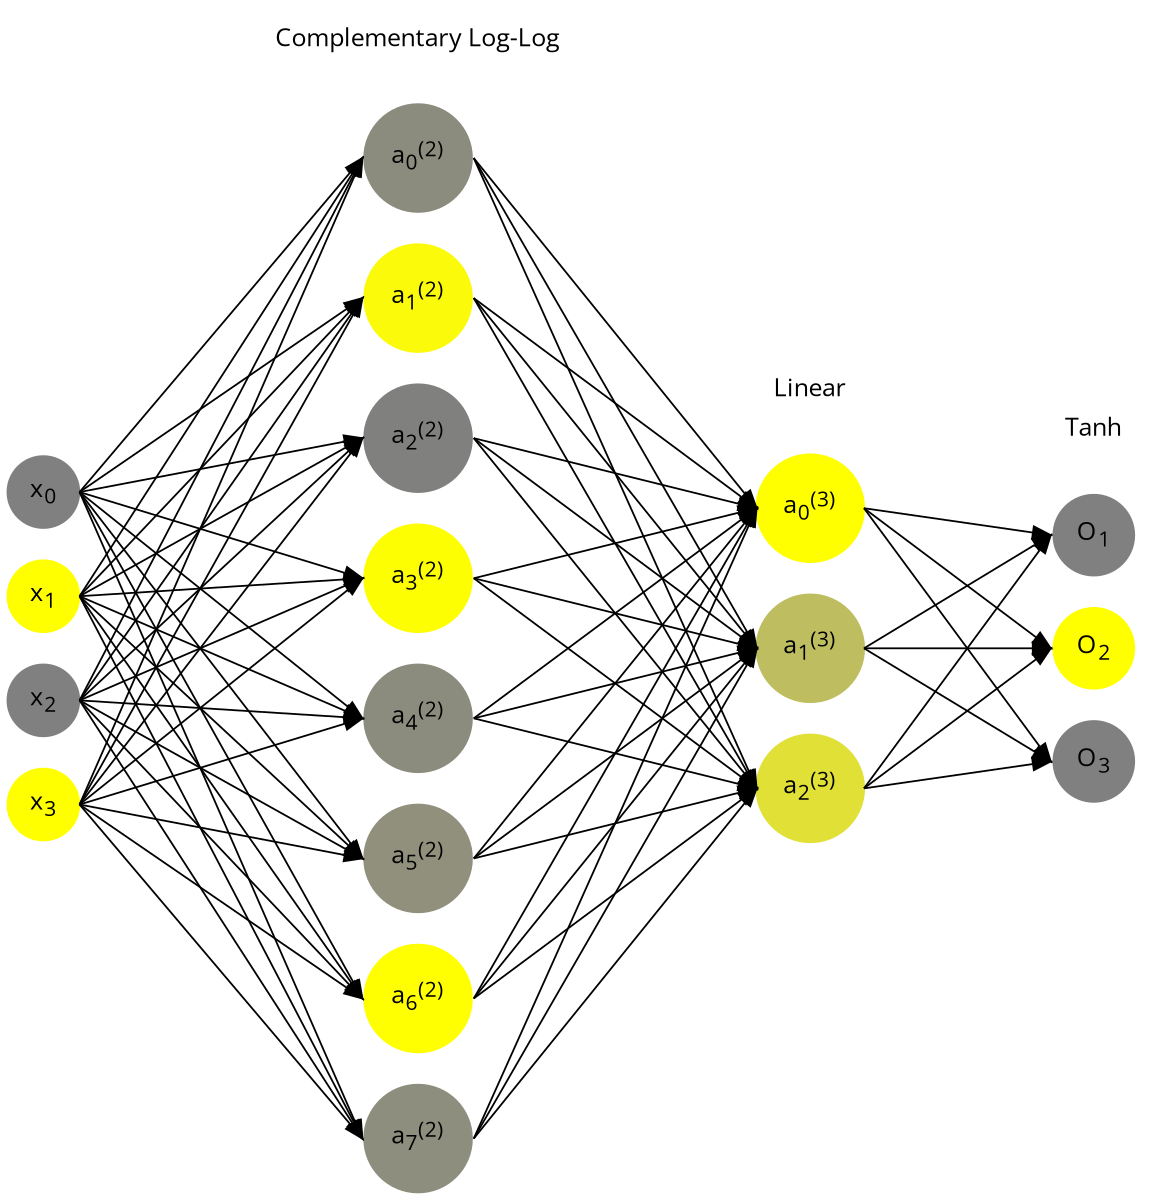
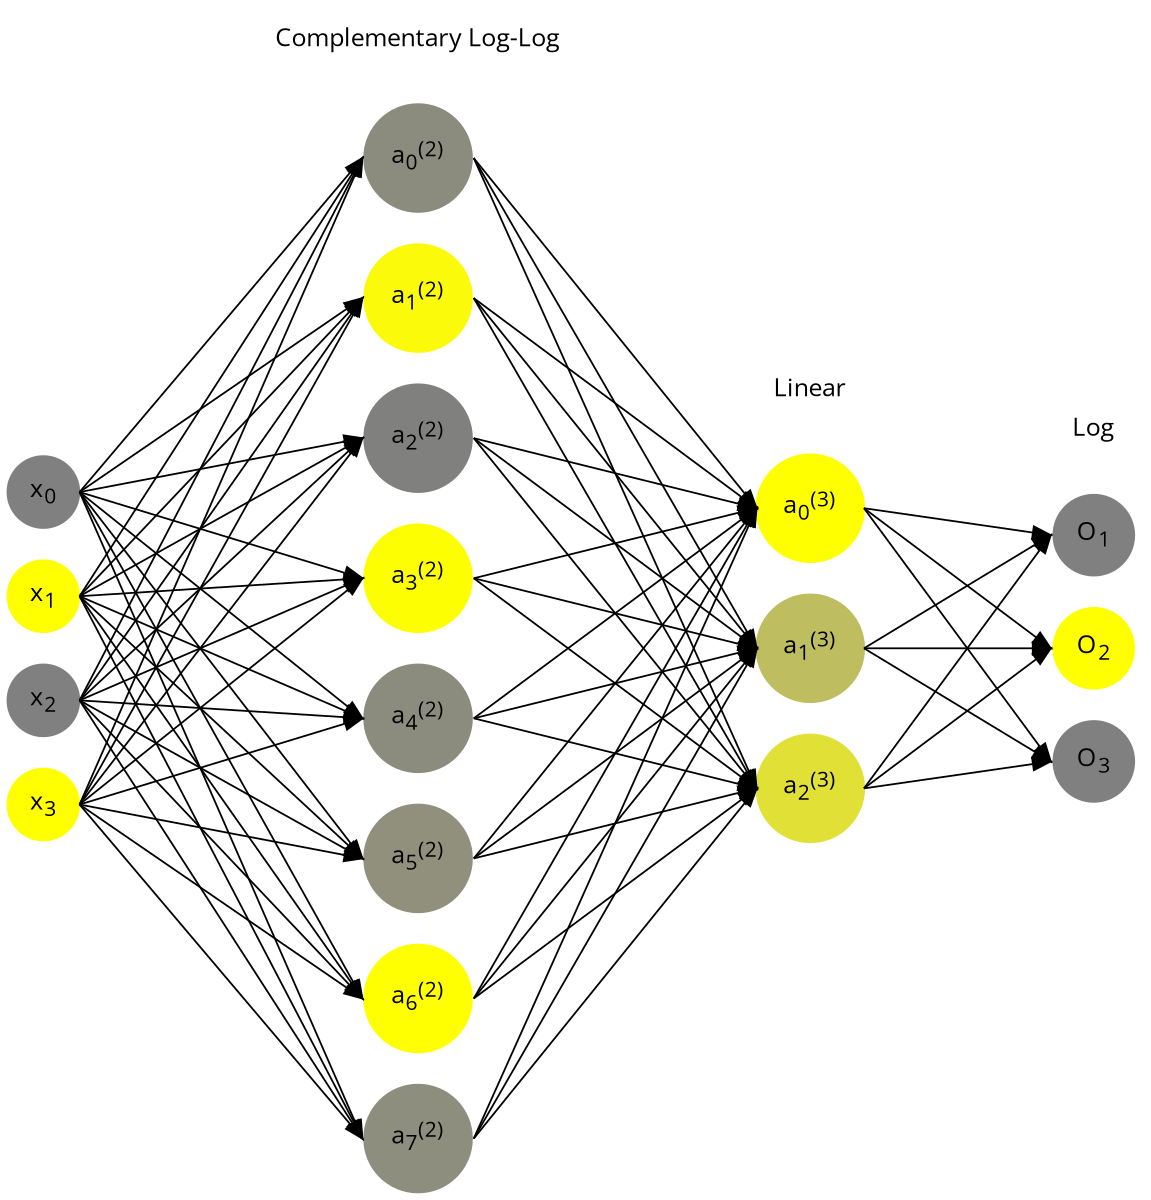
node "Tanh": label "Tanh" -> "Log"
